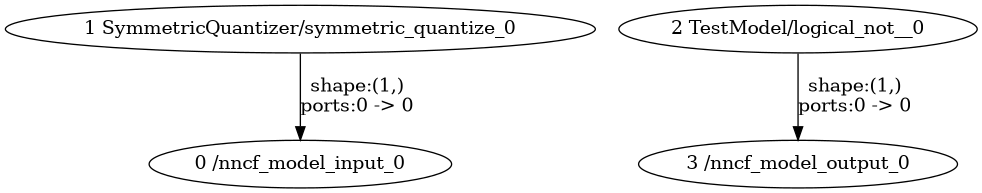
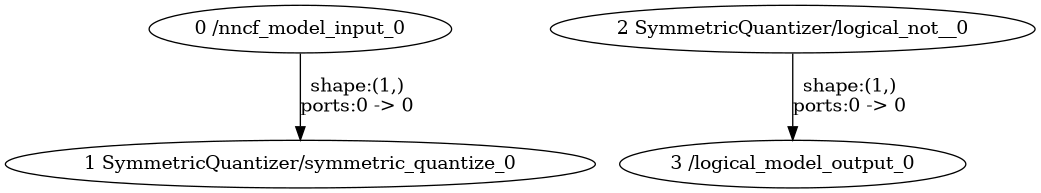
node "2 TestModel/logical_not__0": label "2 TestModel/logical_not__0" -> "2 SymmetricQuantizer/logical_not__0"
edge "1 SymmetricQuantizer/symmetric_quantize_0" -> "0 /nncf_model_input_0": reversed
node "3 /nncf_model_output_0": label "3 /nncf_model_output_0" -> "3 /logical_model_output_0"
